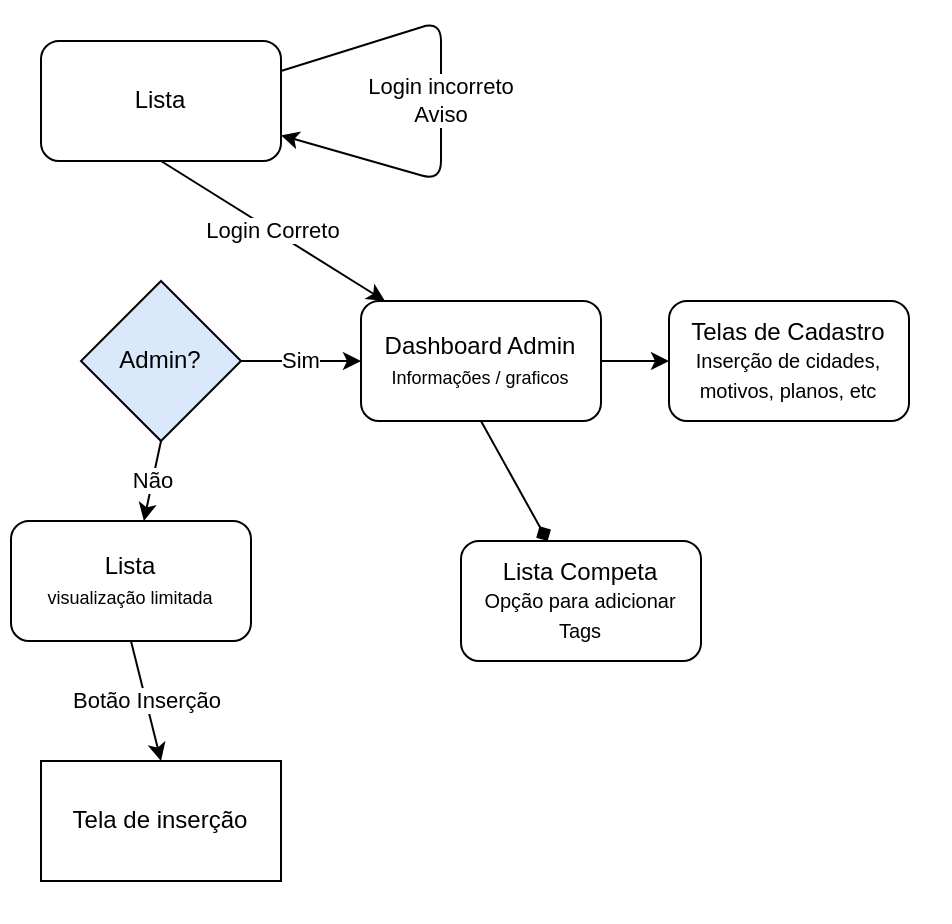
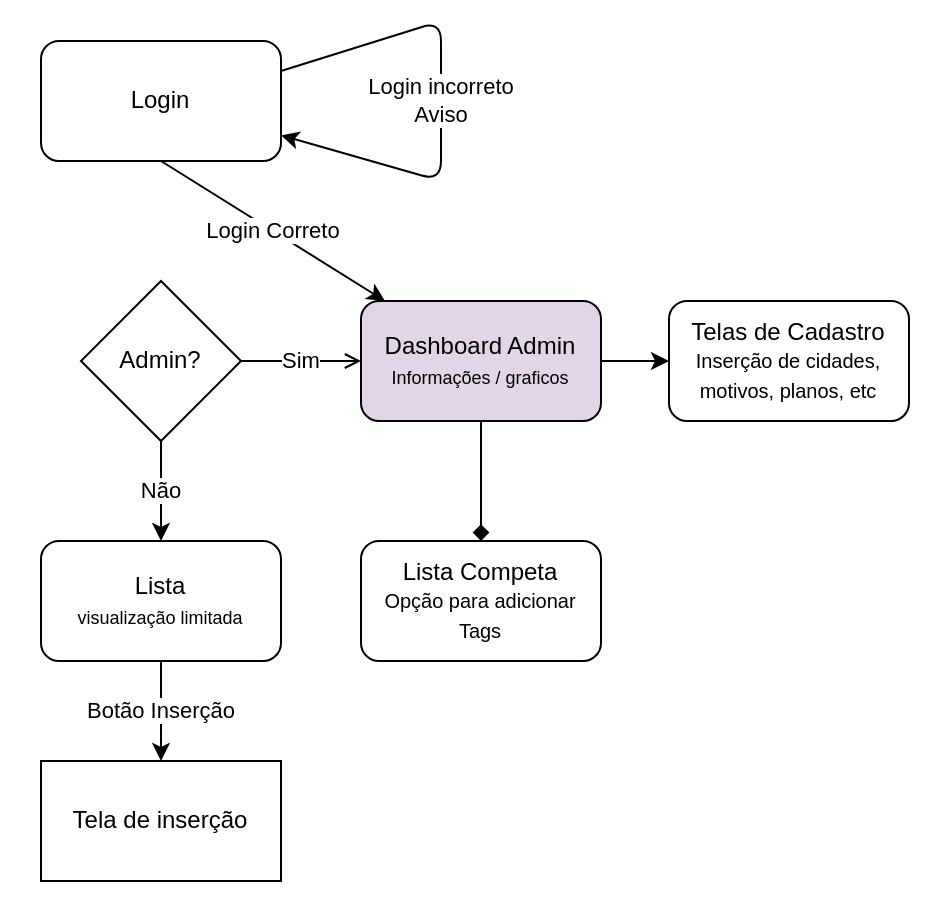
node "Lista": label "Lista" -> "Login"
node "Admin?": fillcolor #dae8fc -> #ffffff
edge "Admin?" -> "Dashboard Admin Informações / graficos": arrowhead classic -> open
node "Dashboard Admin Informações / graficos": fillcolor #ffffff -> #e1d5e7
node "Lista visualização limitada": moved (131, 581) -> (161, 601)
node "Lista CompetaOpção para adicionar Tags": moved (581, 601) -> (481, 601)
